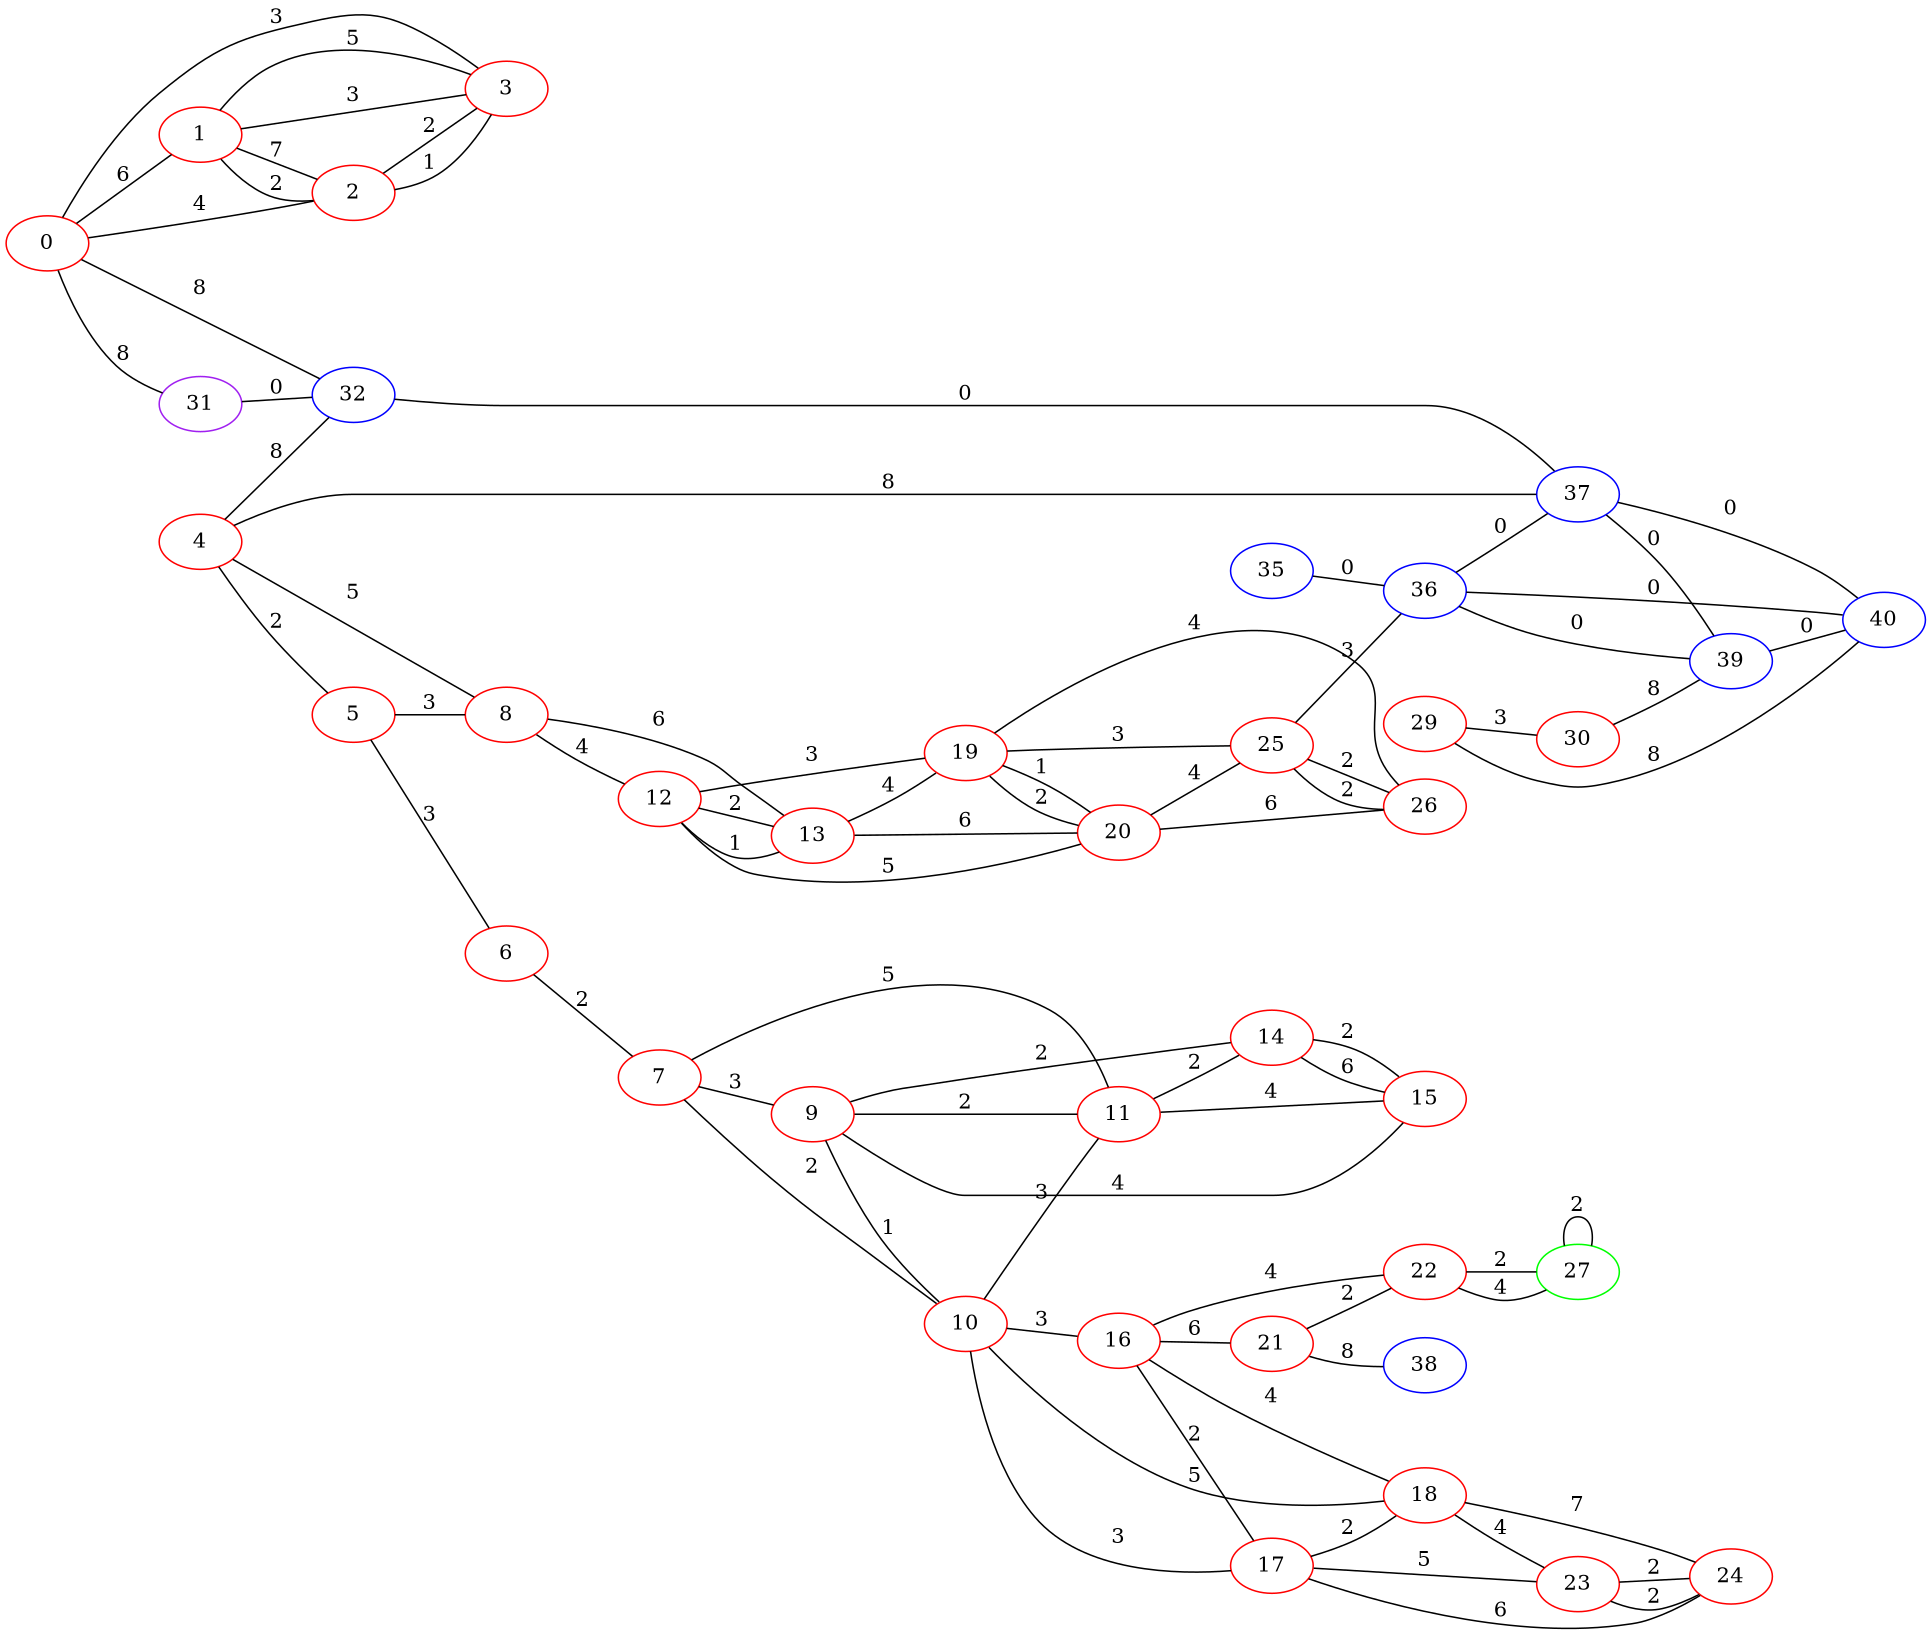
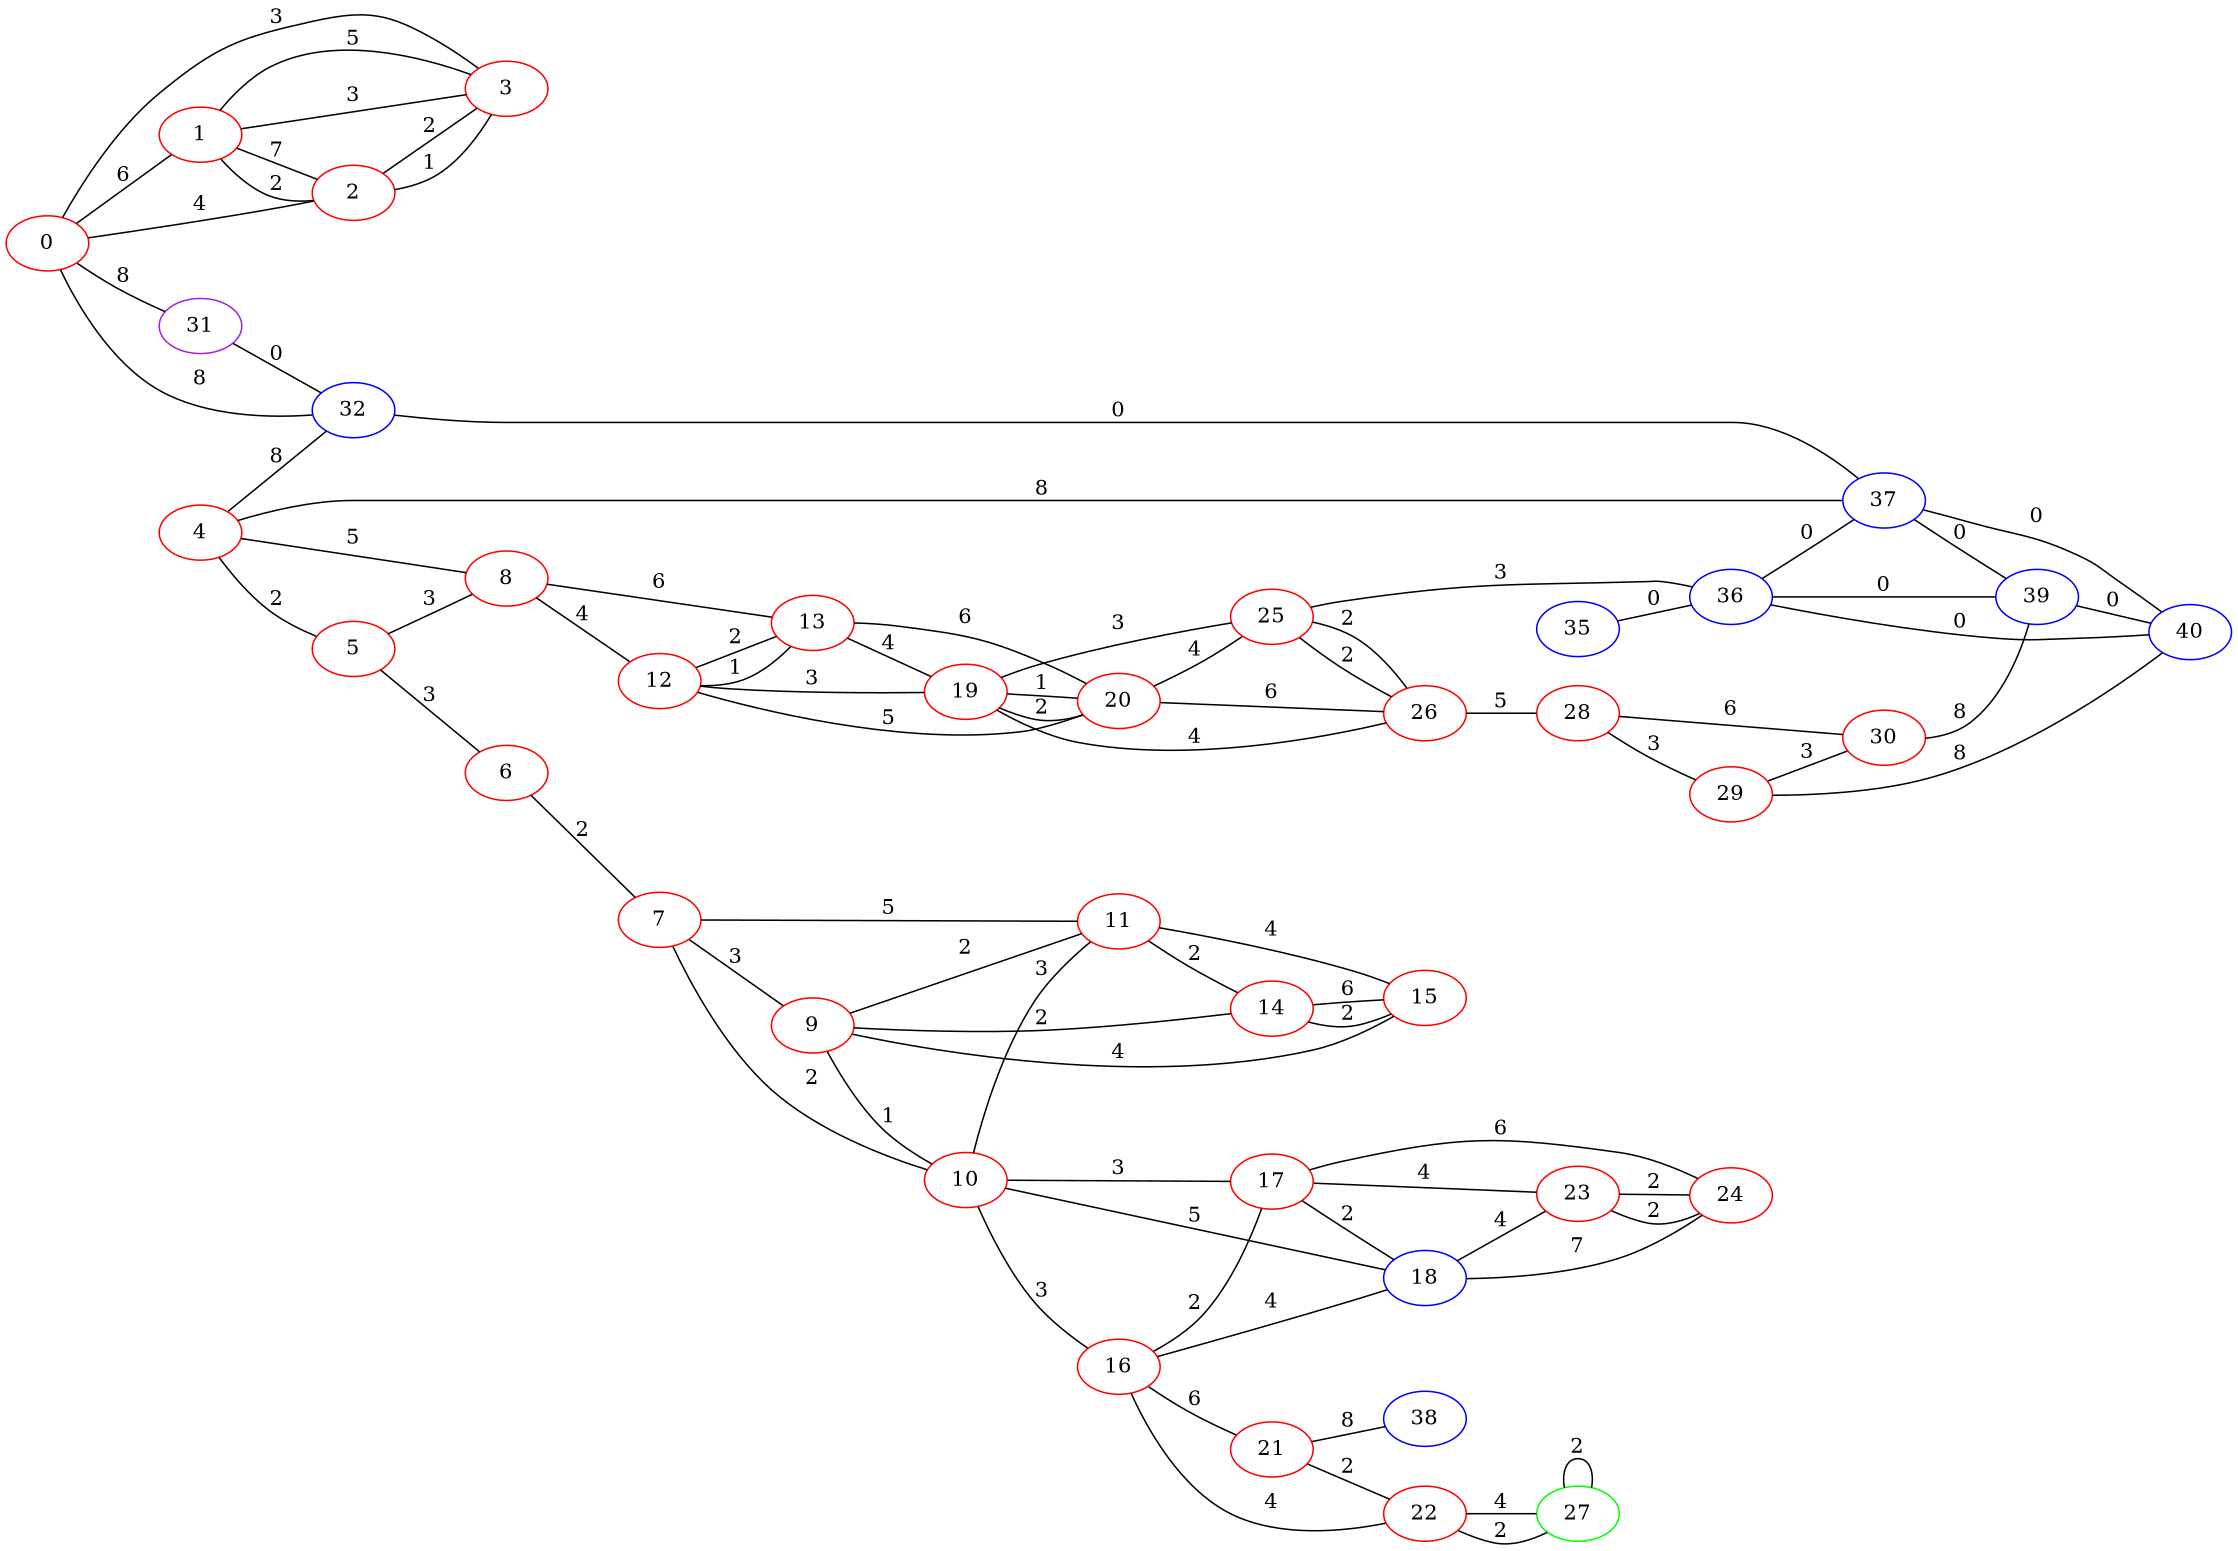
node "28": added
node "18": color red -> blue
edge "17" -- "23": label "5" -> "4"
